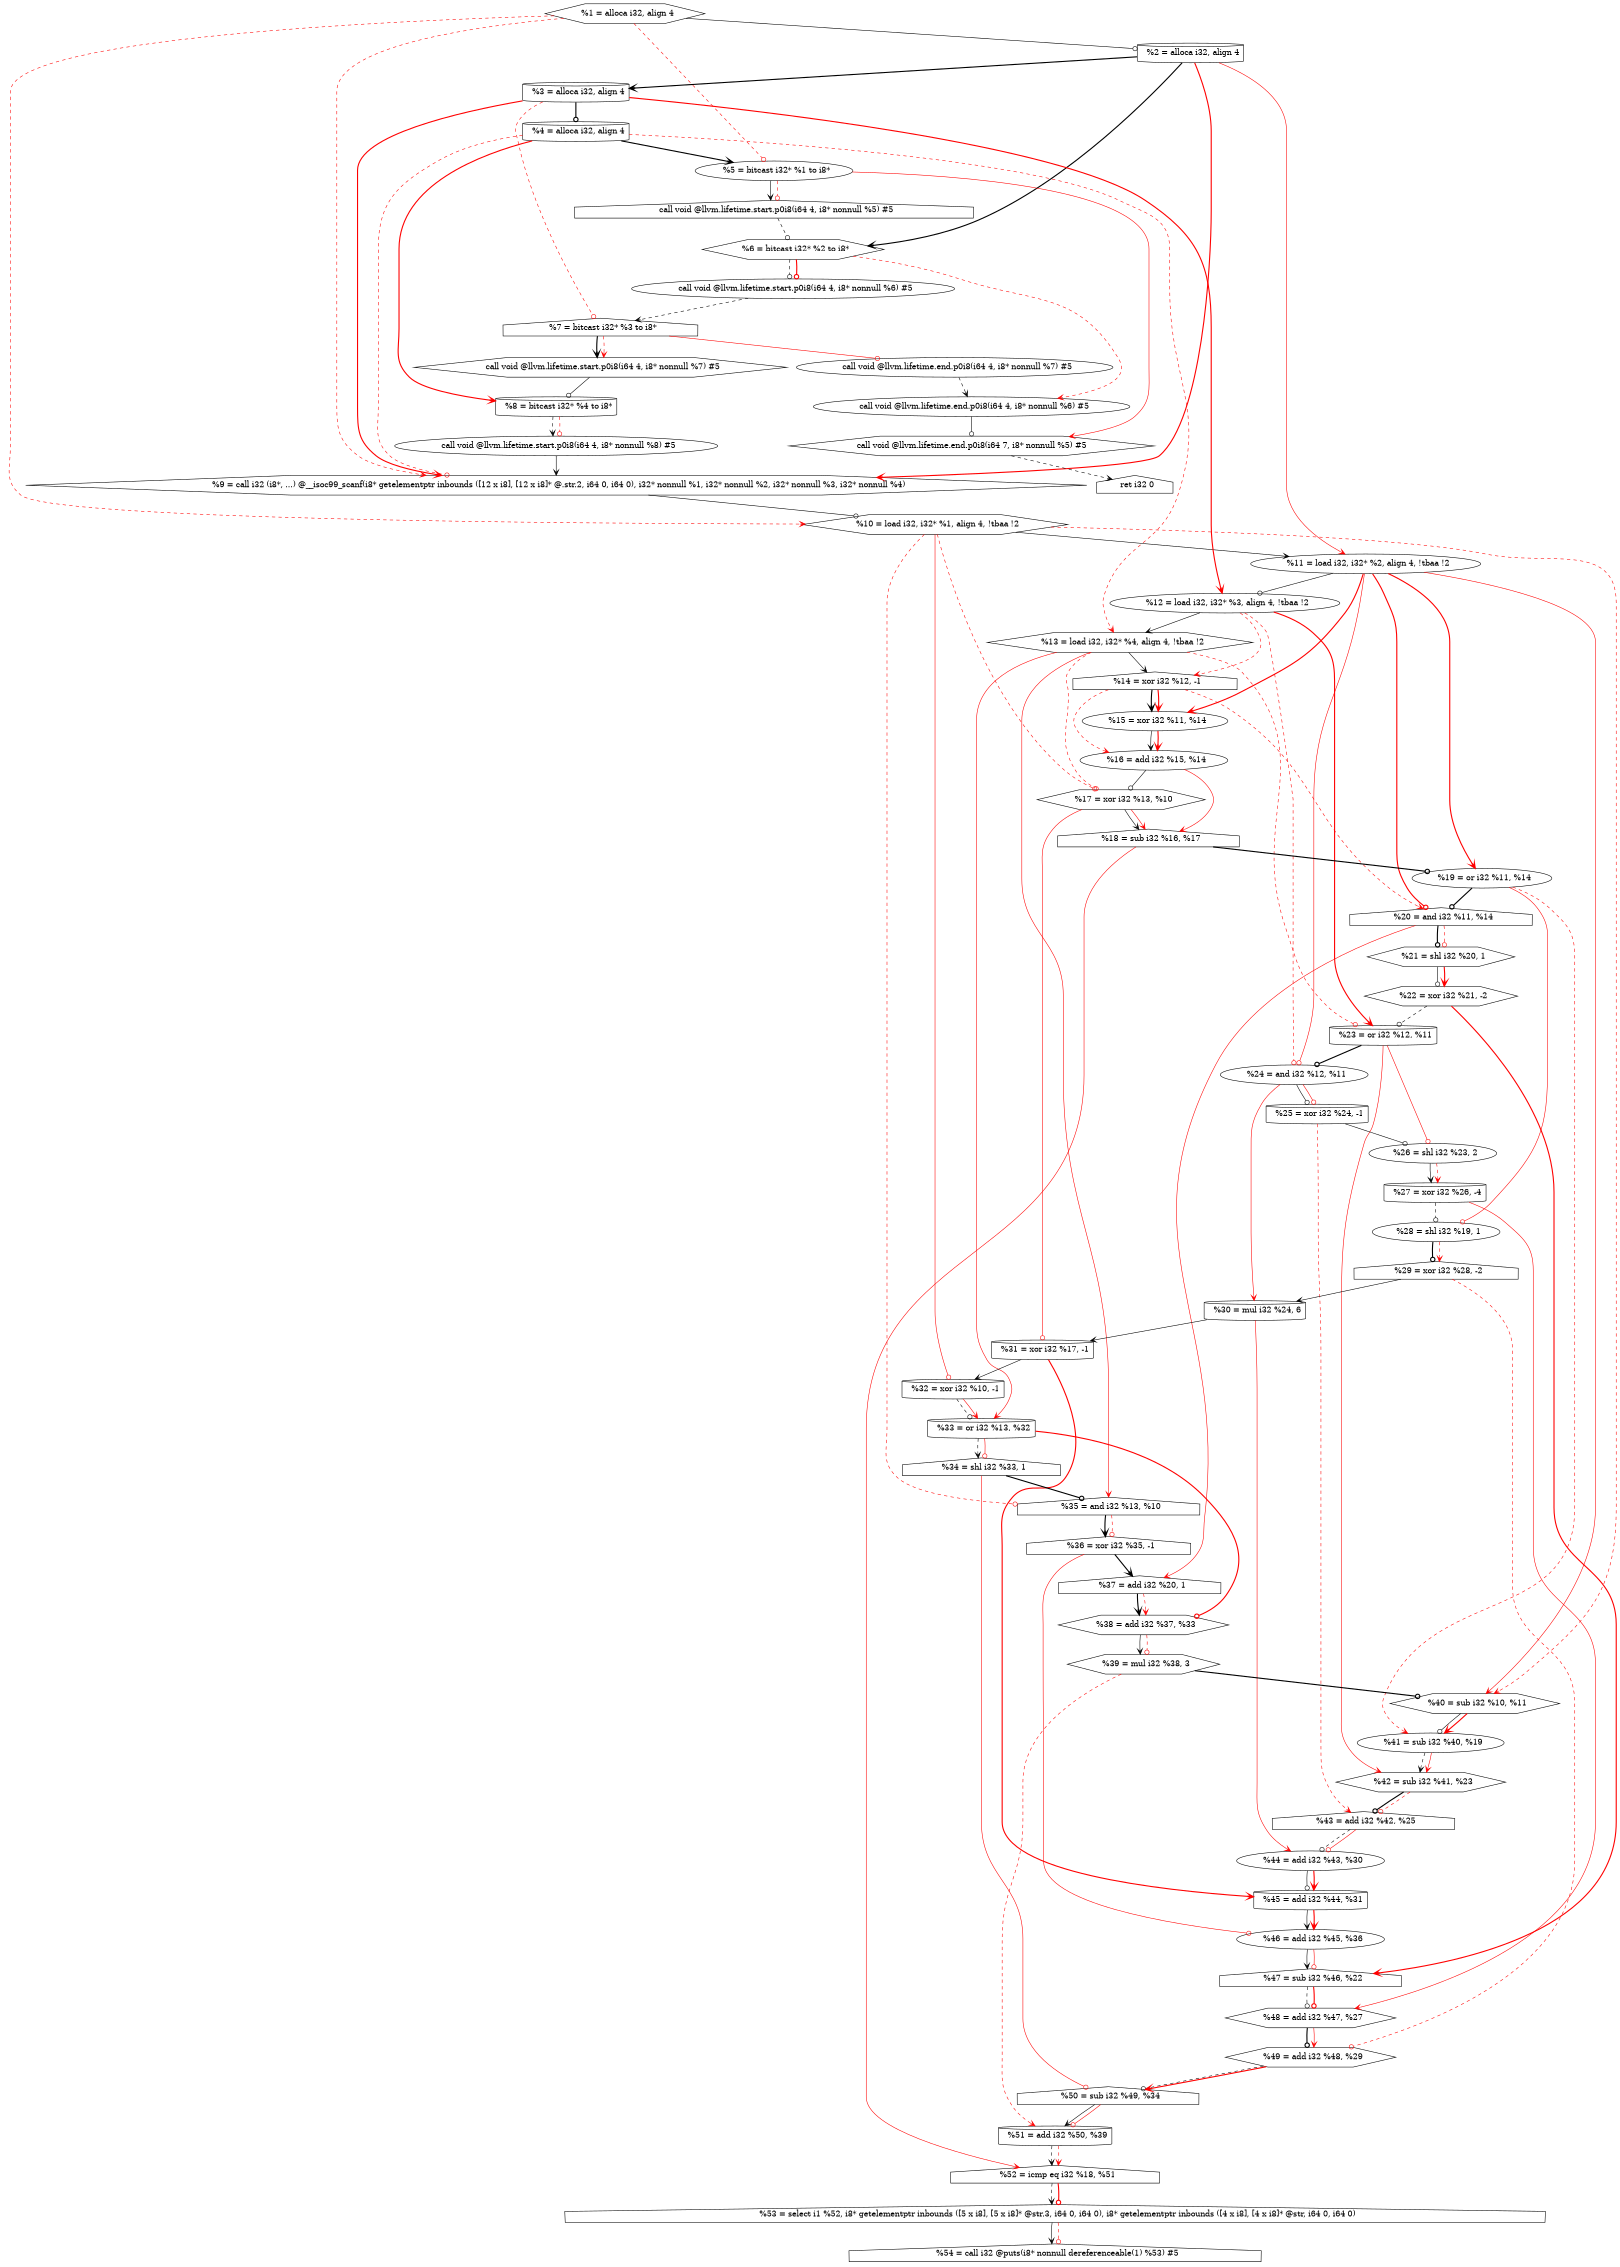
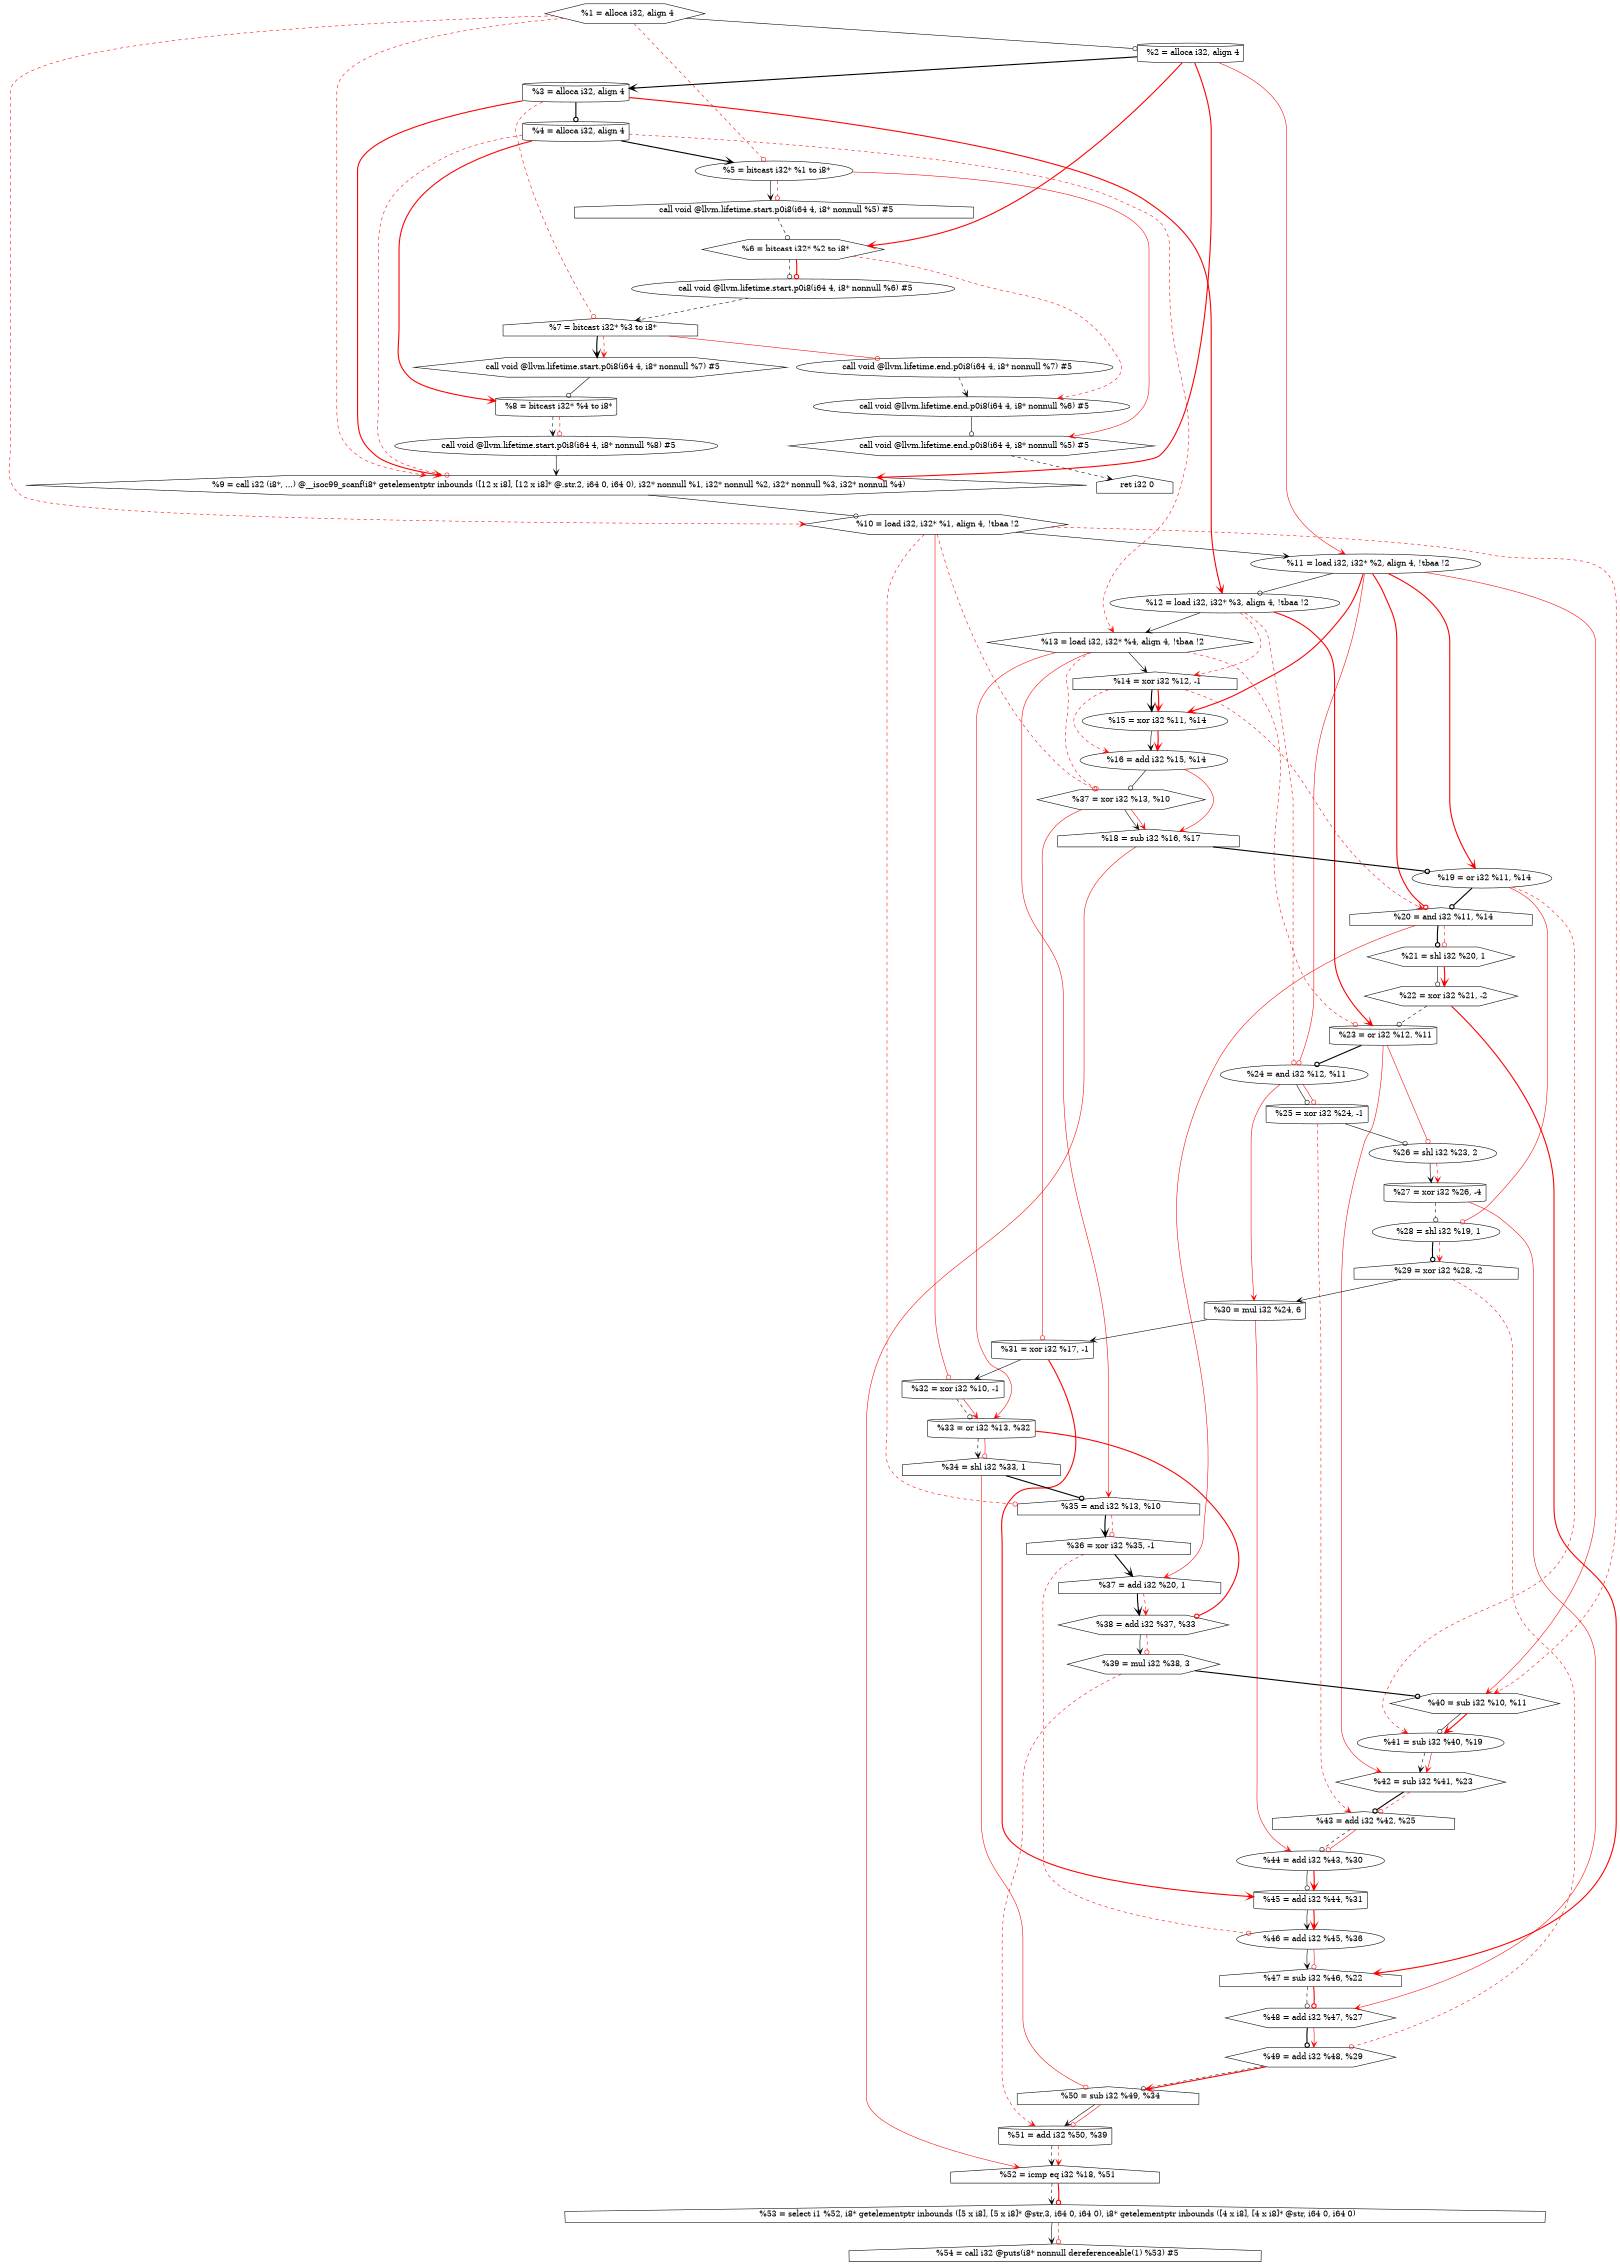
edge "%2 = alloca i32, align 4" -> "%6 = bitcast i32* %2 to i8*": color black -> red
node "call void @llvm.lifetime.end.p0i8(i64 7, i8* nonnull %5) #5": label "call void @llvm.lifetime.end.p0i8(i64 7, i8* nonnull %5) #5" -> "call void @llvm.lifetime.end.p0i8(i64 4, i8* nonnull %5) #5"
node "%17 = xor i32 %13, %10": label "%17 = xor i32 %13, %10" -> "%37 = xor i32 %13, %10"
edge "%36 = xor i32 %35, -1" -> "%46 = add i32 %45, %36": style solid -> dashed
